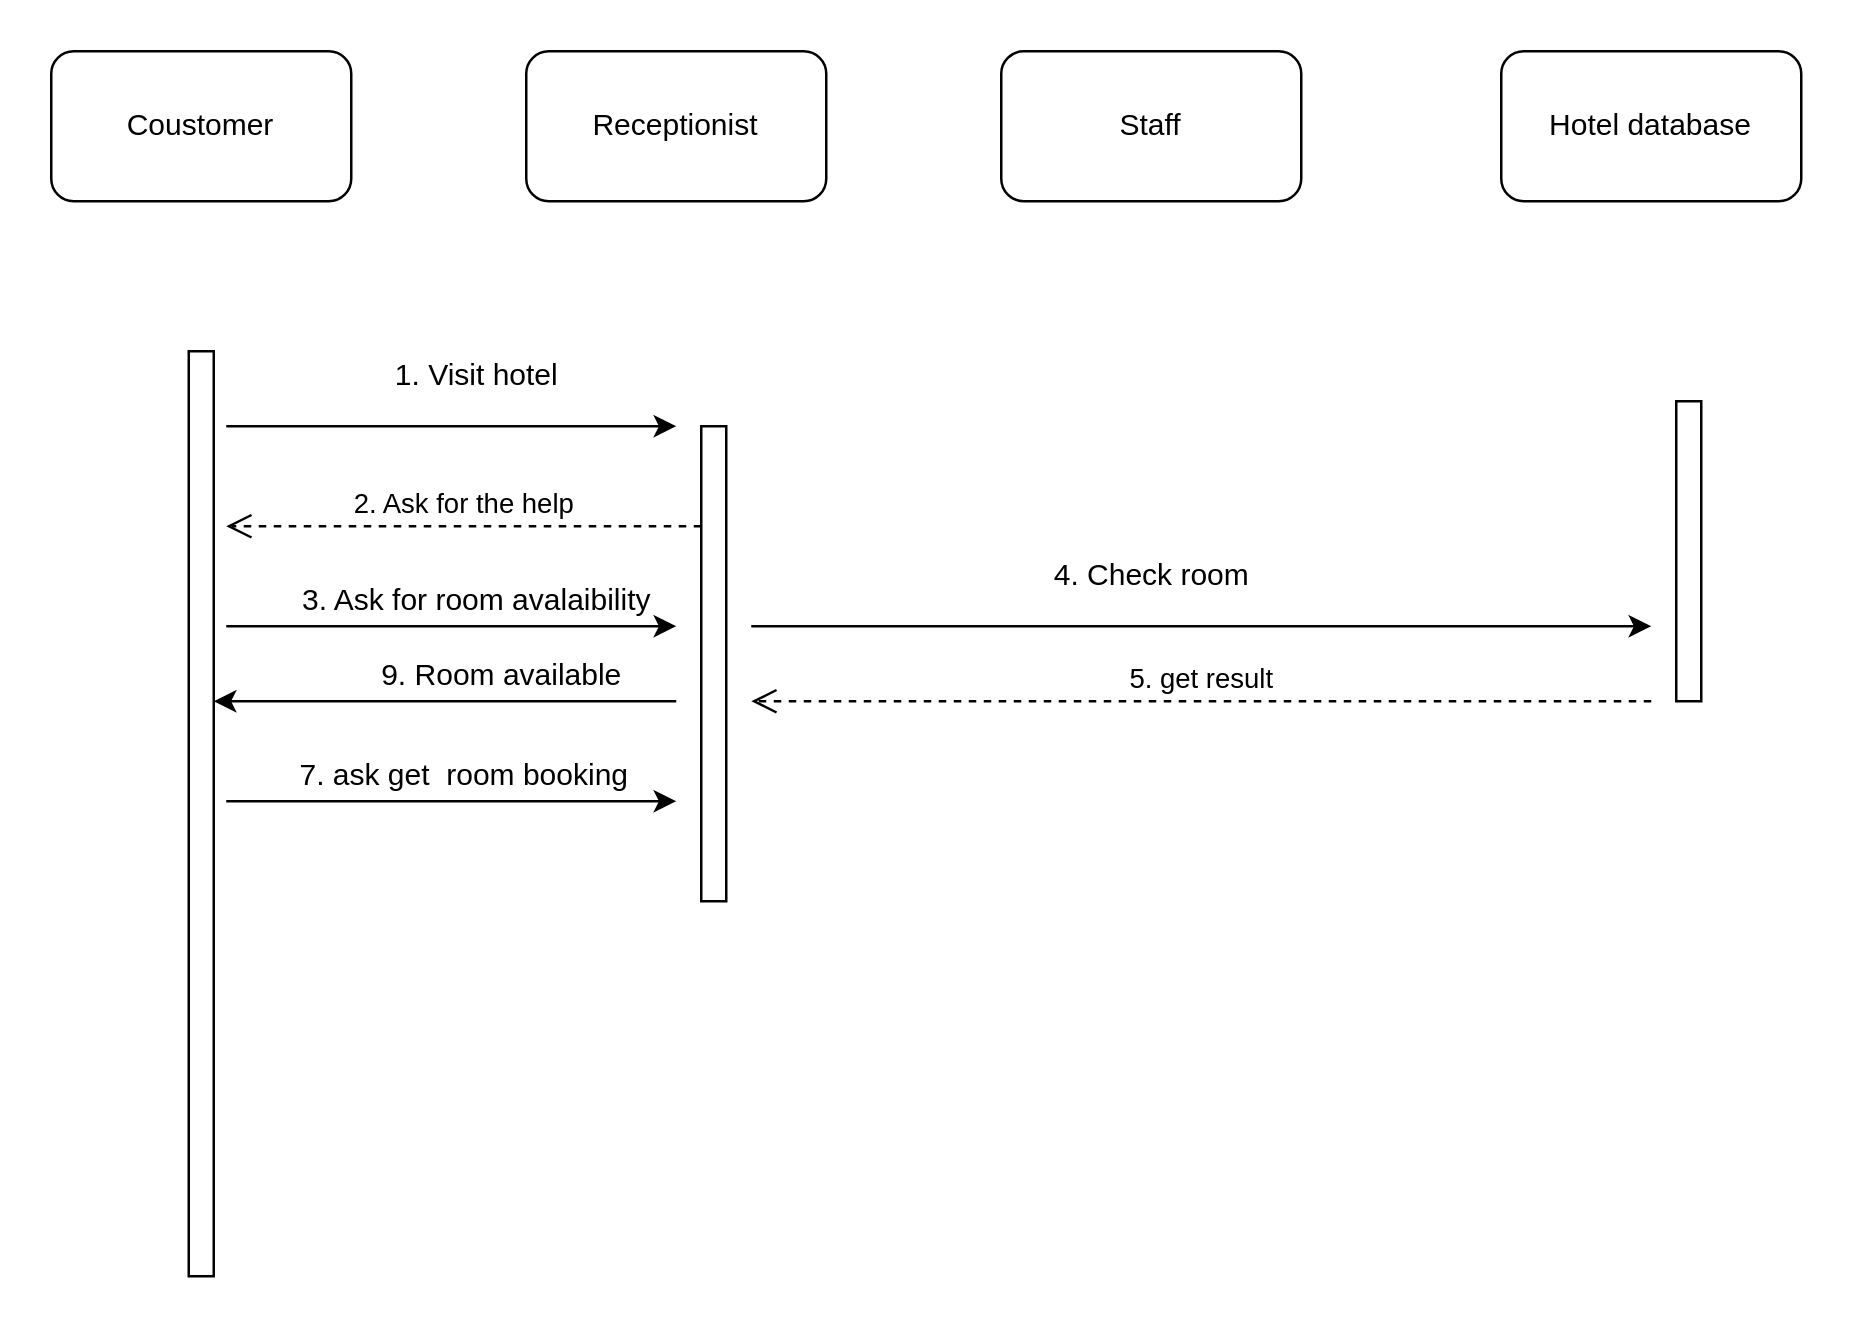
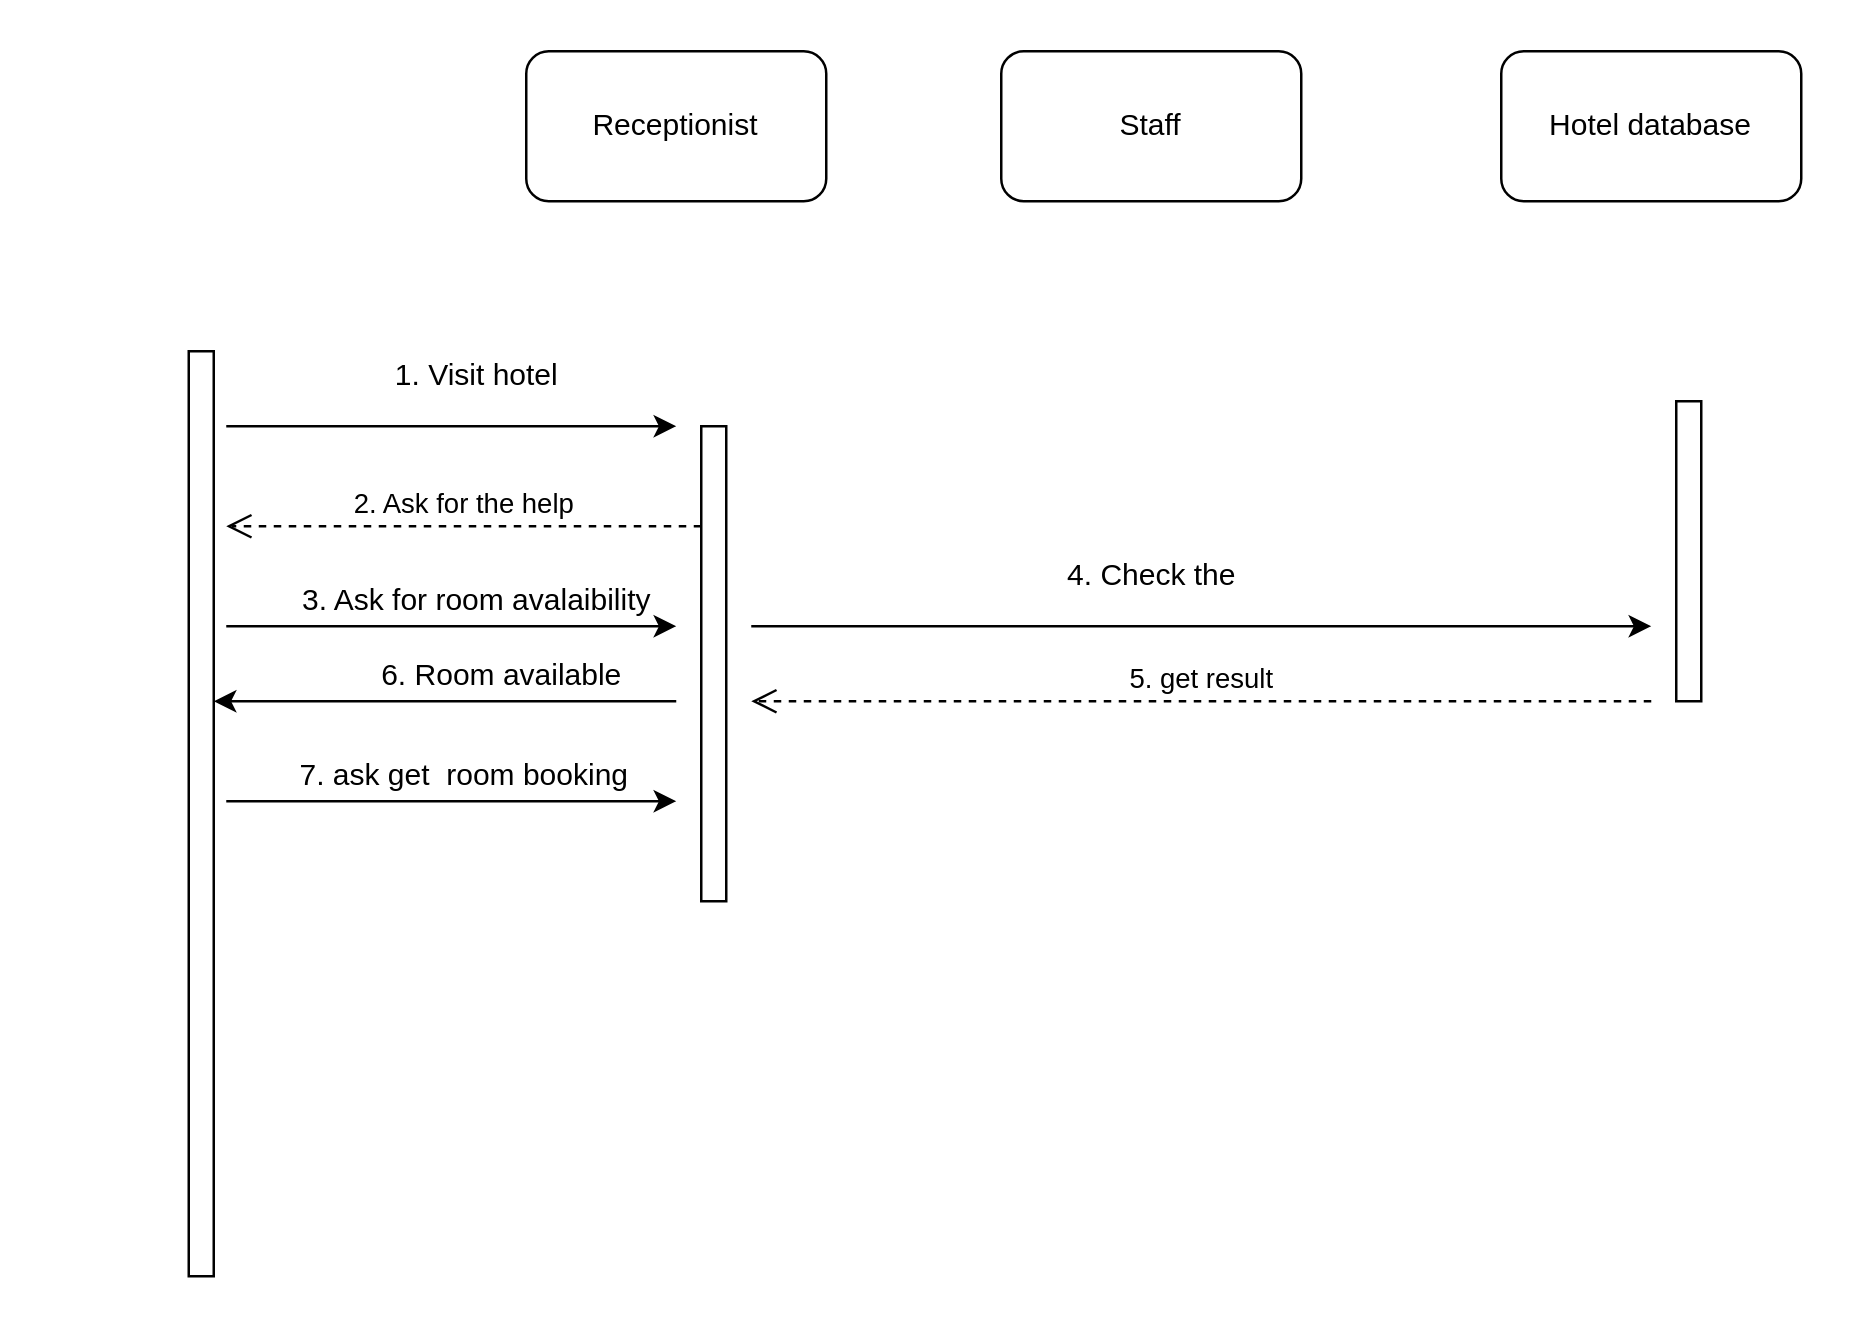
node "Coustomer": removed
node "4. Check room": label "4. Check room" -> "4. Check the"
node "9. Room available": label "9. Room available" -> "6. Room available"
